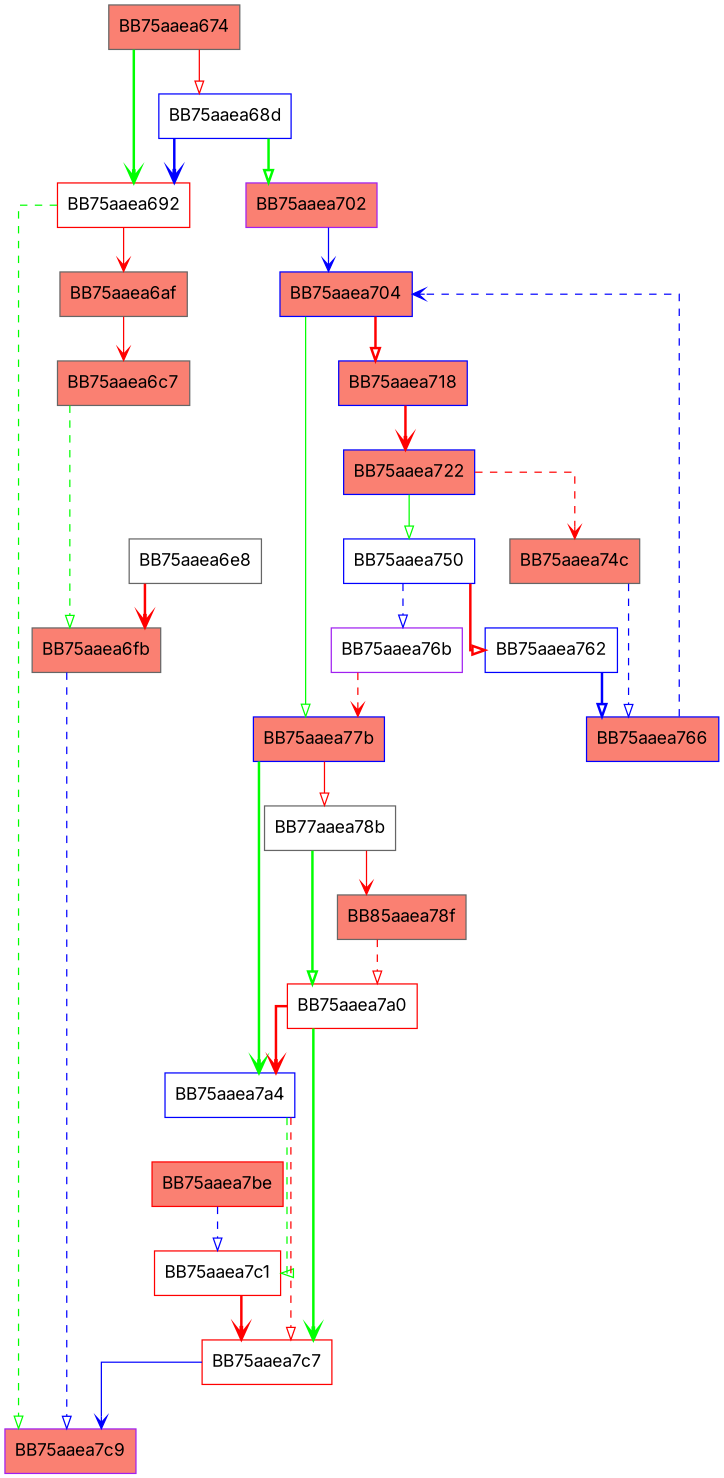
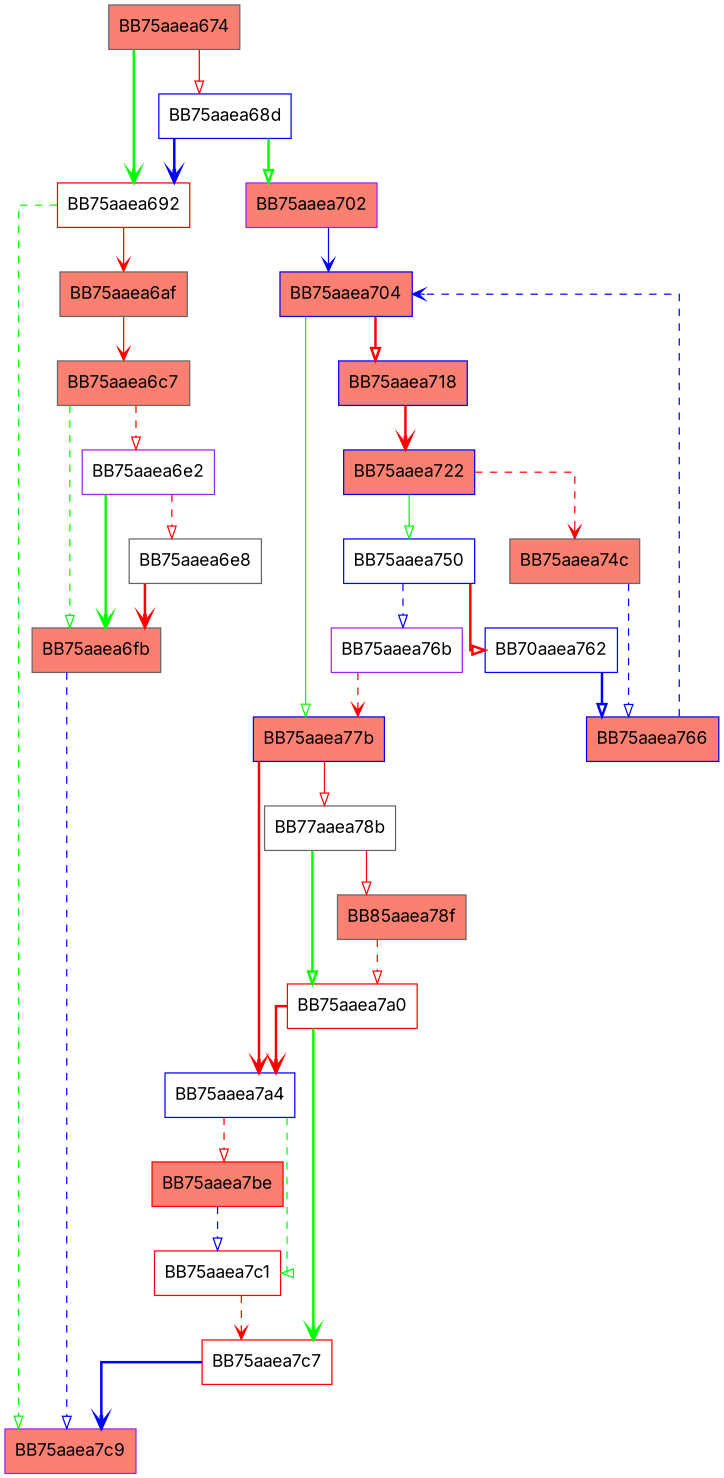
node "BB75aaea6e2": added
node "BB75aaea762": label "BB75aaea762" -> "BB70aaea762"
edge "BB77aaea78b" -> "BB85aaea78f": arrowhead vee -> onormal
edge "BB75aaea77b" -> "BB75aaea7a4": color green -> red
edge "BB75aaea7a4" -> "BB75aaea7c7": now "BB75aaea7a4" -> "BB75aaea7be"
edge "BB75aaea7c1" -> "BB75aaea7c7": style bold -> dashed
edge "BB75aaea7c7" -> "BB75aaea7c9": style solid -> bold
